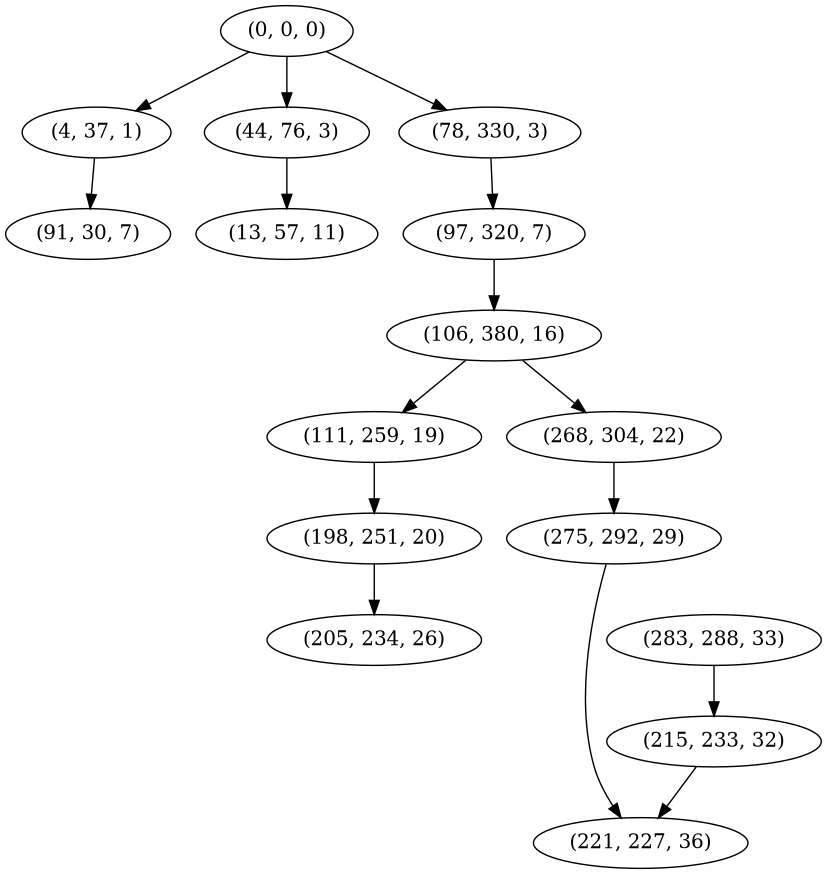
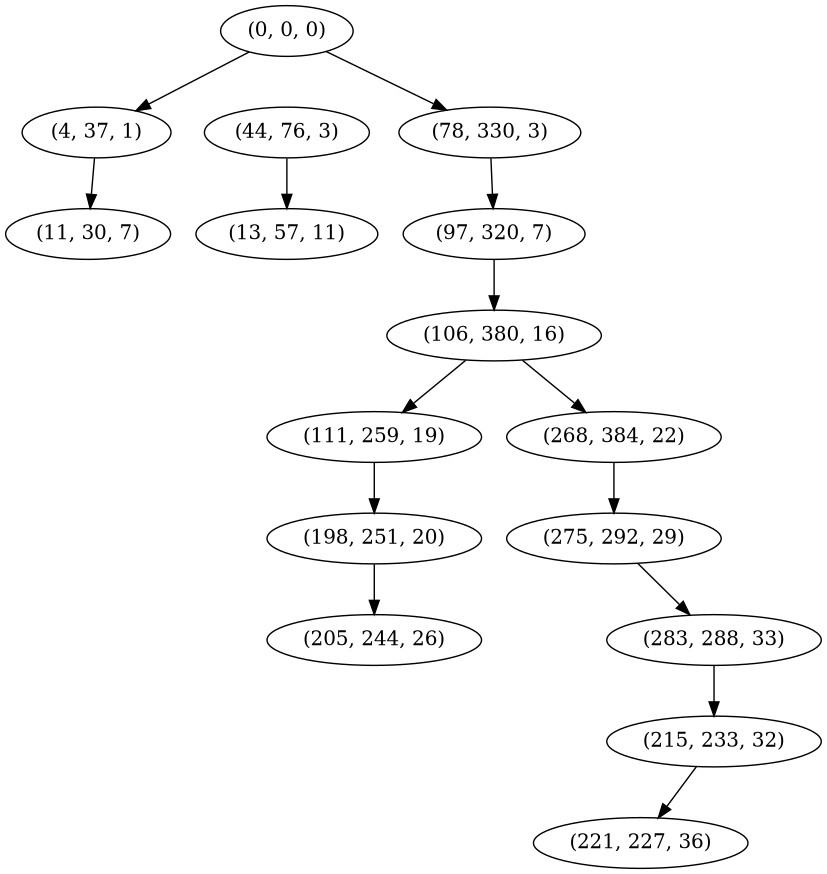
edge "(0, 0, 0)" -> "(44, 76, 3)": removed
node "(91, 30, 7)": label "(91, 30, 7)" -> "(11, 30, 7)"
node "(268, 304, 22)": label "(268, 304, 22)" -> "(268, 384, 22)"
node "(205, 234, 26)": label "(205, 234, 26)" -> "(205, 244, 26)"
edge "(275, 292, 29)" -> "(221, 227, 36)": now "(275, 292, 29)" -> "(283, 288, 33)"
